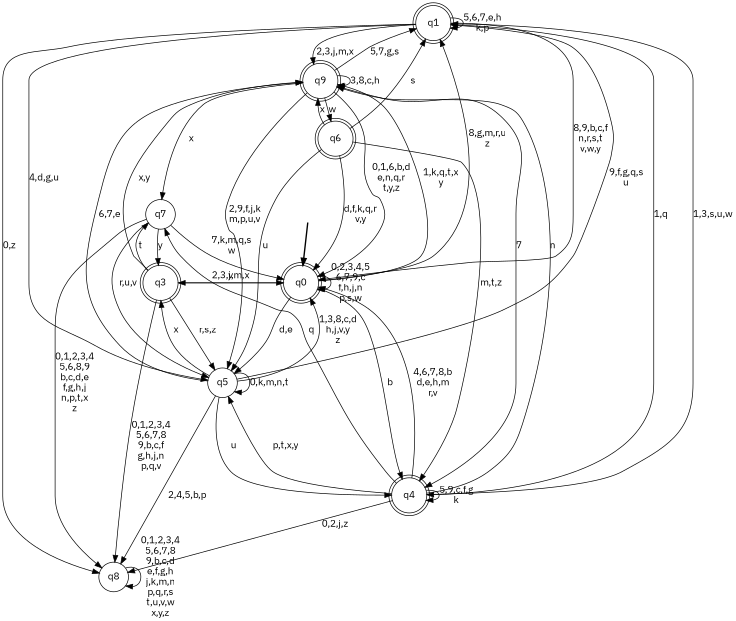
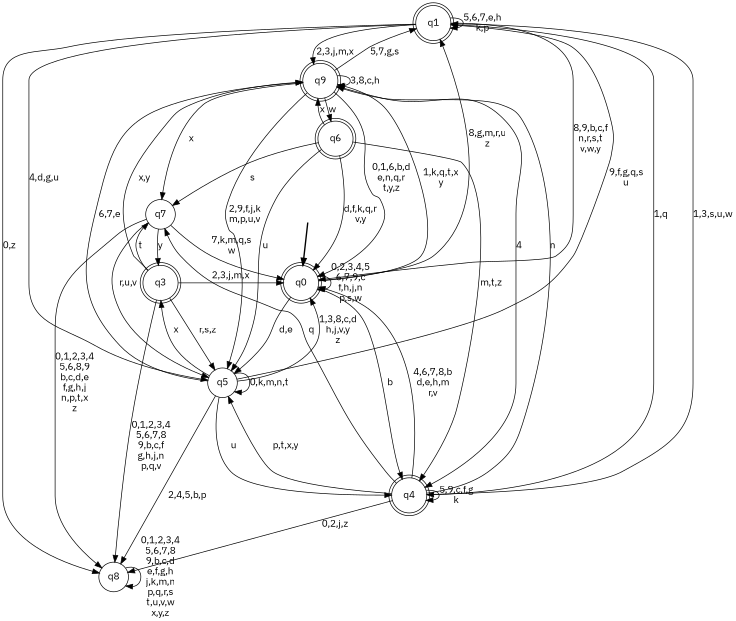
edge "q6" -> "q1": now "q6" -> "q7"
edge "q9" -> "q4": label "7" -> "4"
edge "q0" -> "q3": removed, label "v"
